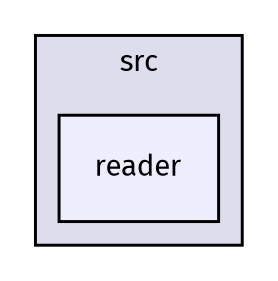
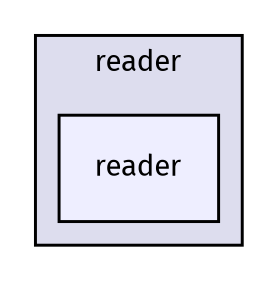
cluster "src": label "src" -> "reader"
